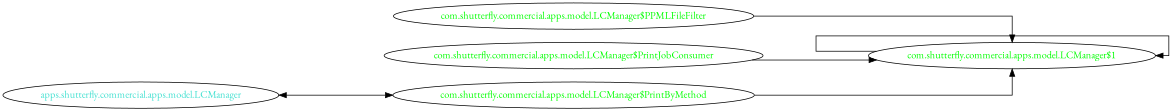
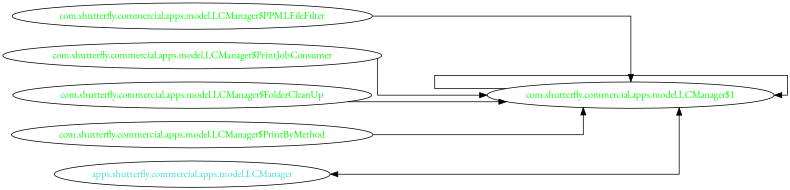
node "com.shutterfly.commercial.apps.model.LCManager$FolderCleanUp": added
edge "apps.shutterfly.commercial.apps.model.LCManager" -- "com.shutterfly.commercial.apps.model.LCManager$PrintByMethod": now "apps.shutterfly.commercial.apps.model.LCManager" -- "com.shutterfly.commercial.apps.model.LCManager$1"
